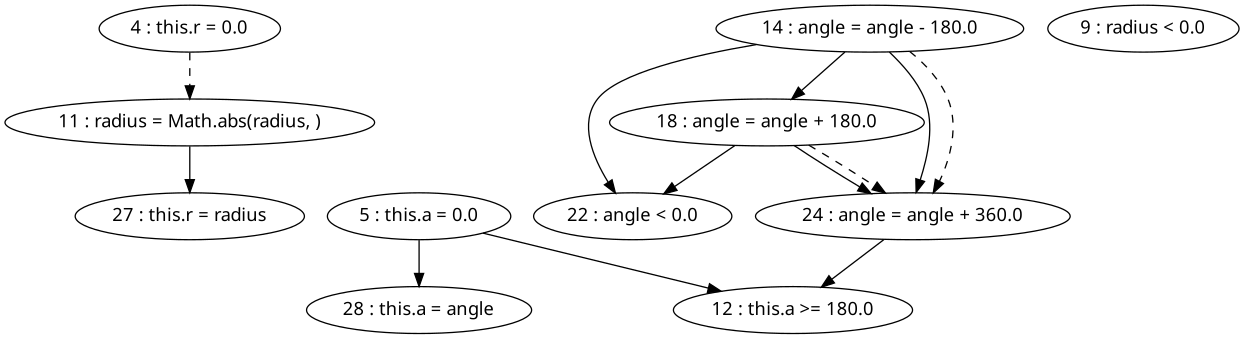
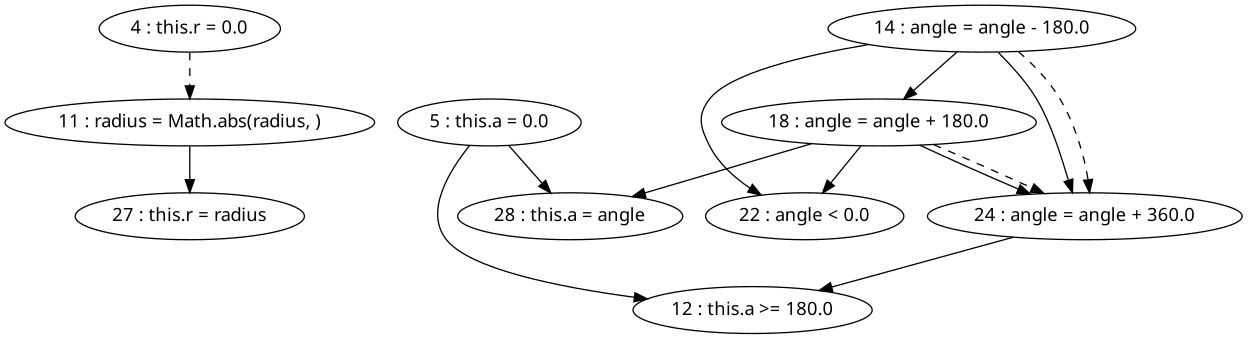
node "9 : radius < 0.0": removed
edge "18 : angle = angle + 180.0" -> "28 : this.a = angle": added
